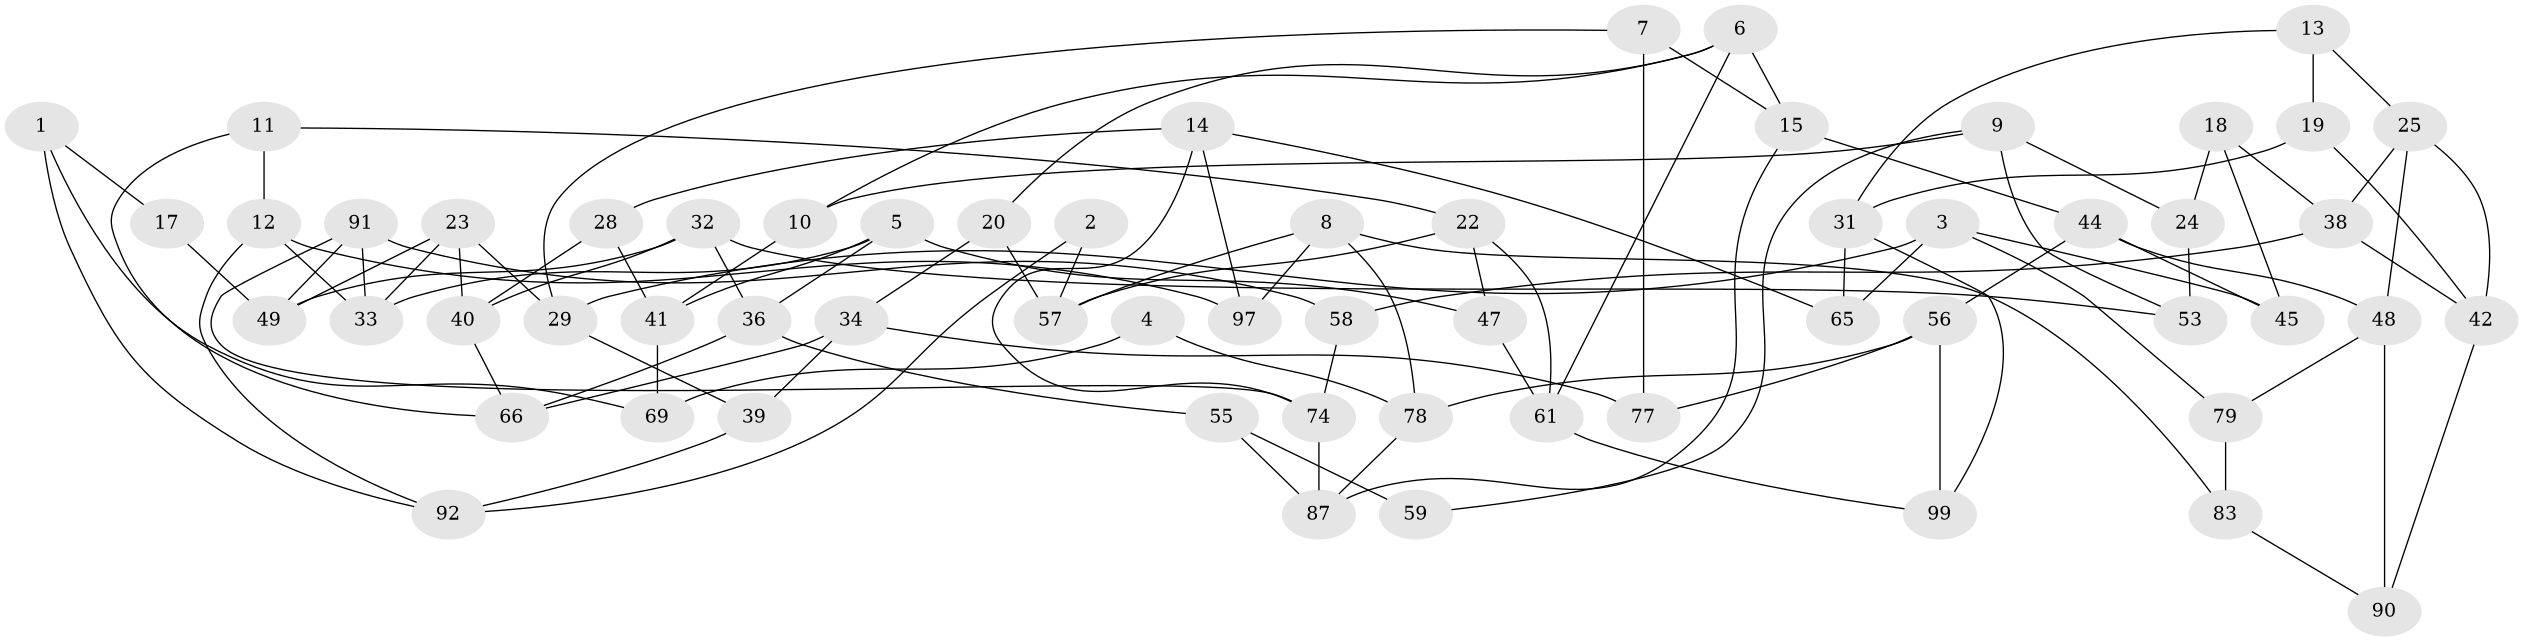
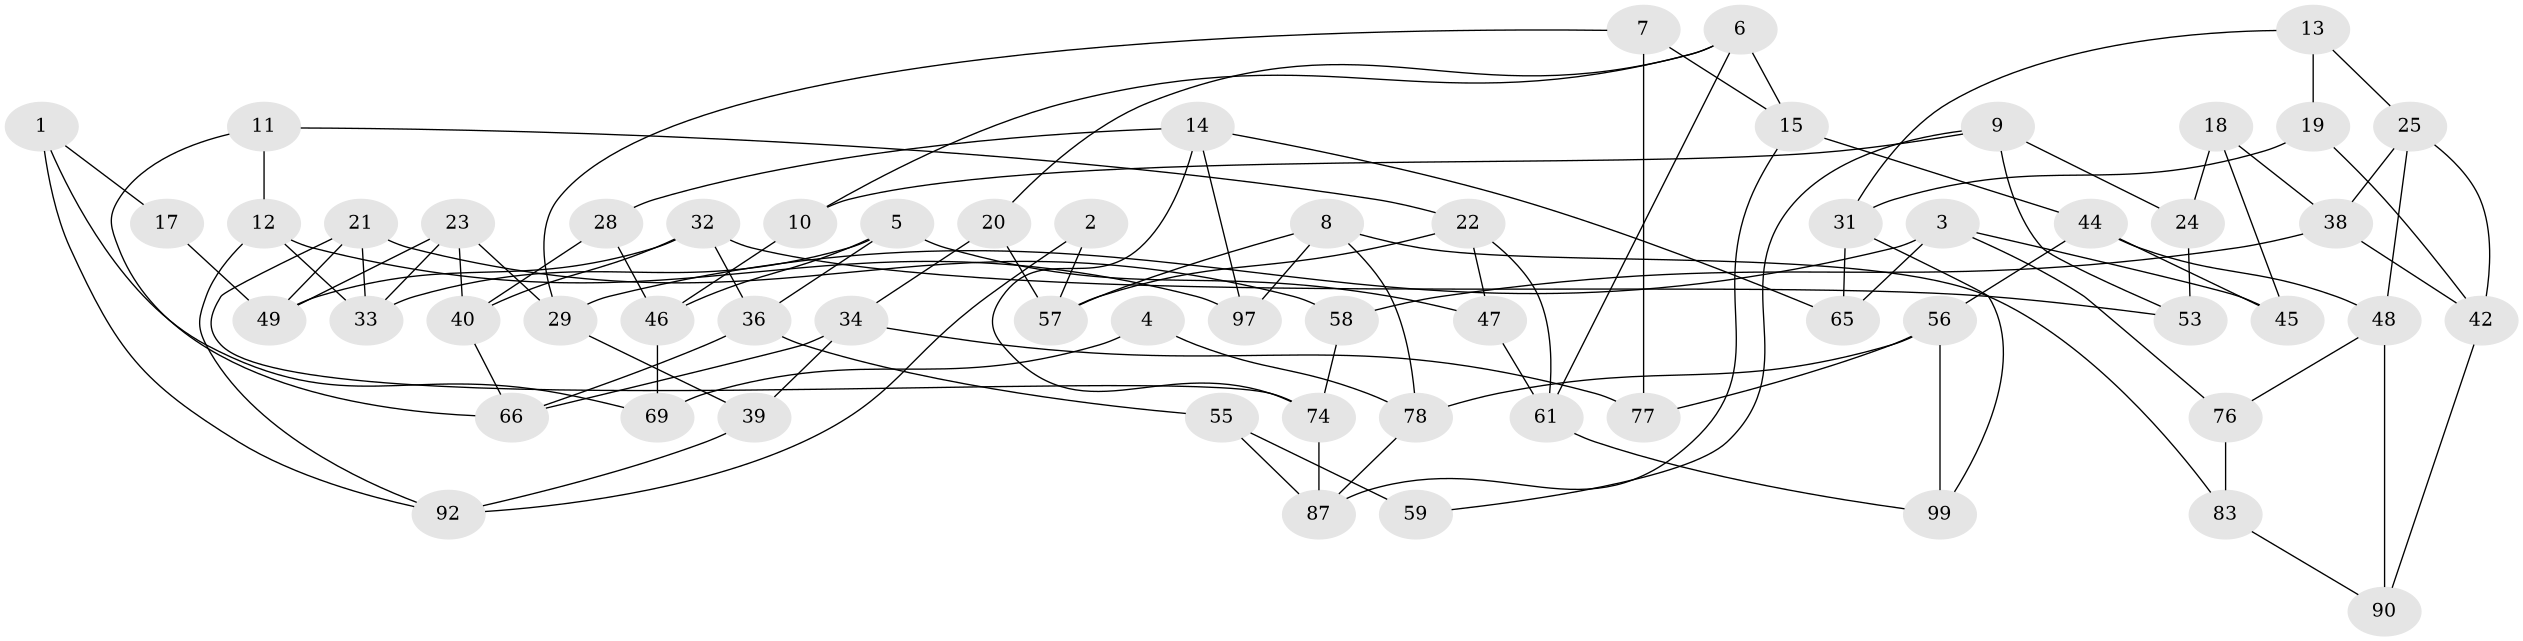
node "91": label "91" -> "21"
node "41": label "41" -> "46"
node "79": label "79" -> "76"
